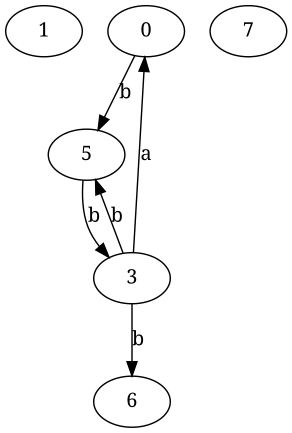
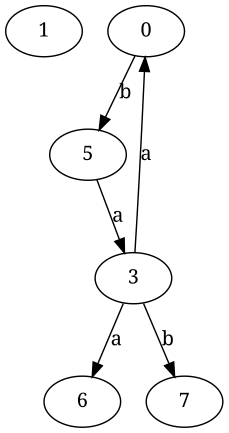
edge "5" -> "3": label "b" -> "a"
edge "3" -> "5": now "3" -> "7"
edge "3" -> "6": label "b" -> "a"
